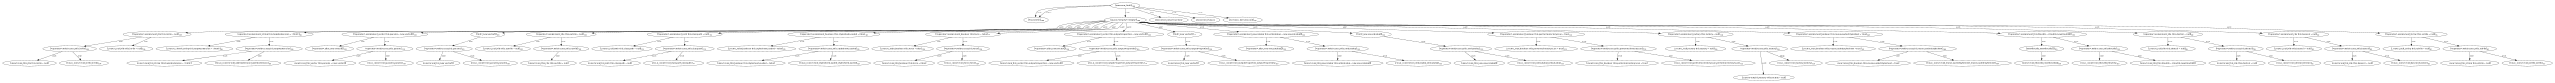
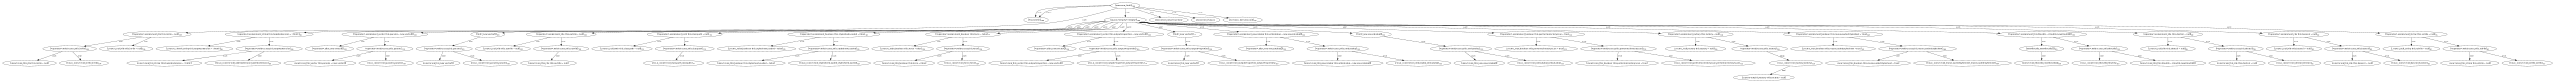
edge "(BLOCK,<empty>,<empty>)" -> "(<operator>.assignment,File this.inFile = null)": now "(METHOD,<init>)" -> "(<operator>.assignment,File this.inFile = null)"
edge "(<operator>.fieldAccess,this.factory)" -> "(IDENTIFIER,this,Factory this.factory = null)": now "(FIELD_IDENTIFIER,factory,factory)" -> "(IDENTIFIER,this,Factory this.factory = null)"
node "(IDENTIFIER,this,Path this.classpath = null)": removed
